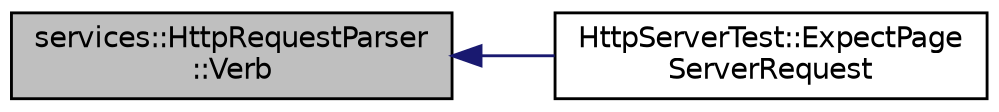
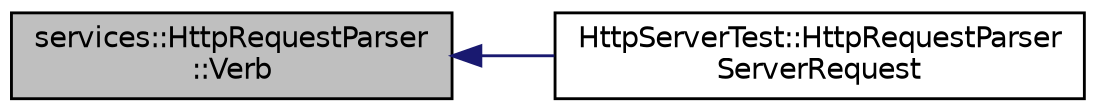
node "HttpServerTest::ExpectPage ServerRequest": label "HttpServerTest::ExpectPage ServerRequest" -> "HttpServerTest::HttpRequestParser ServerRequest"
